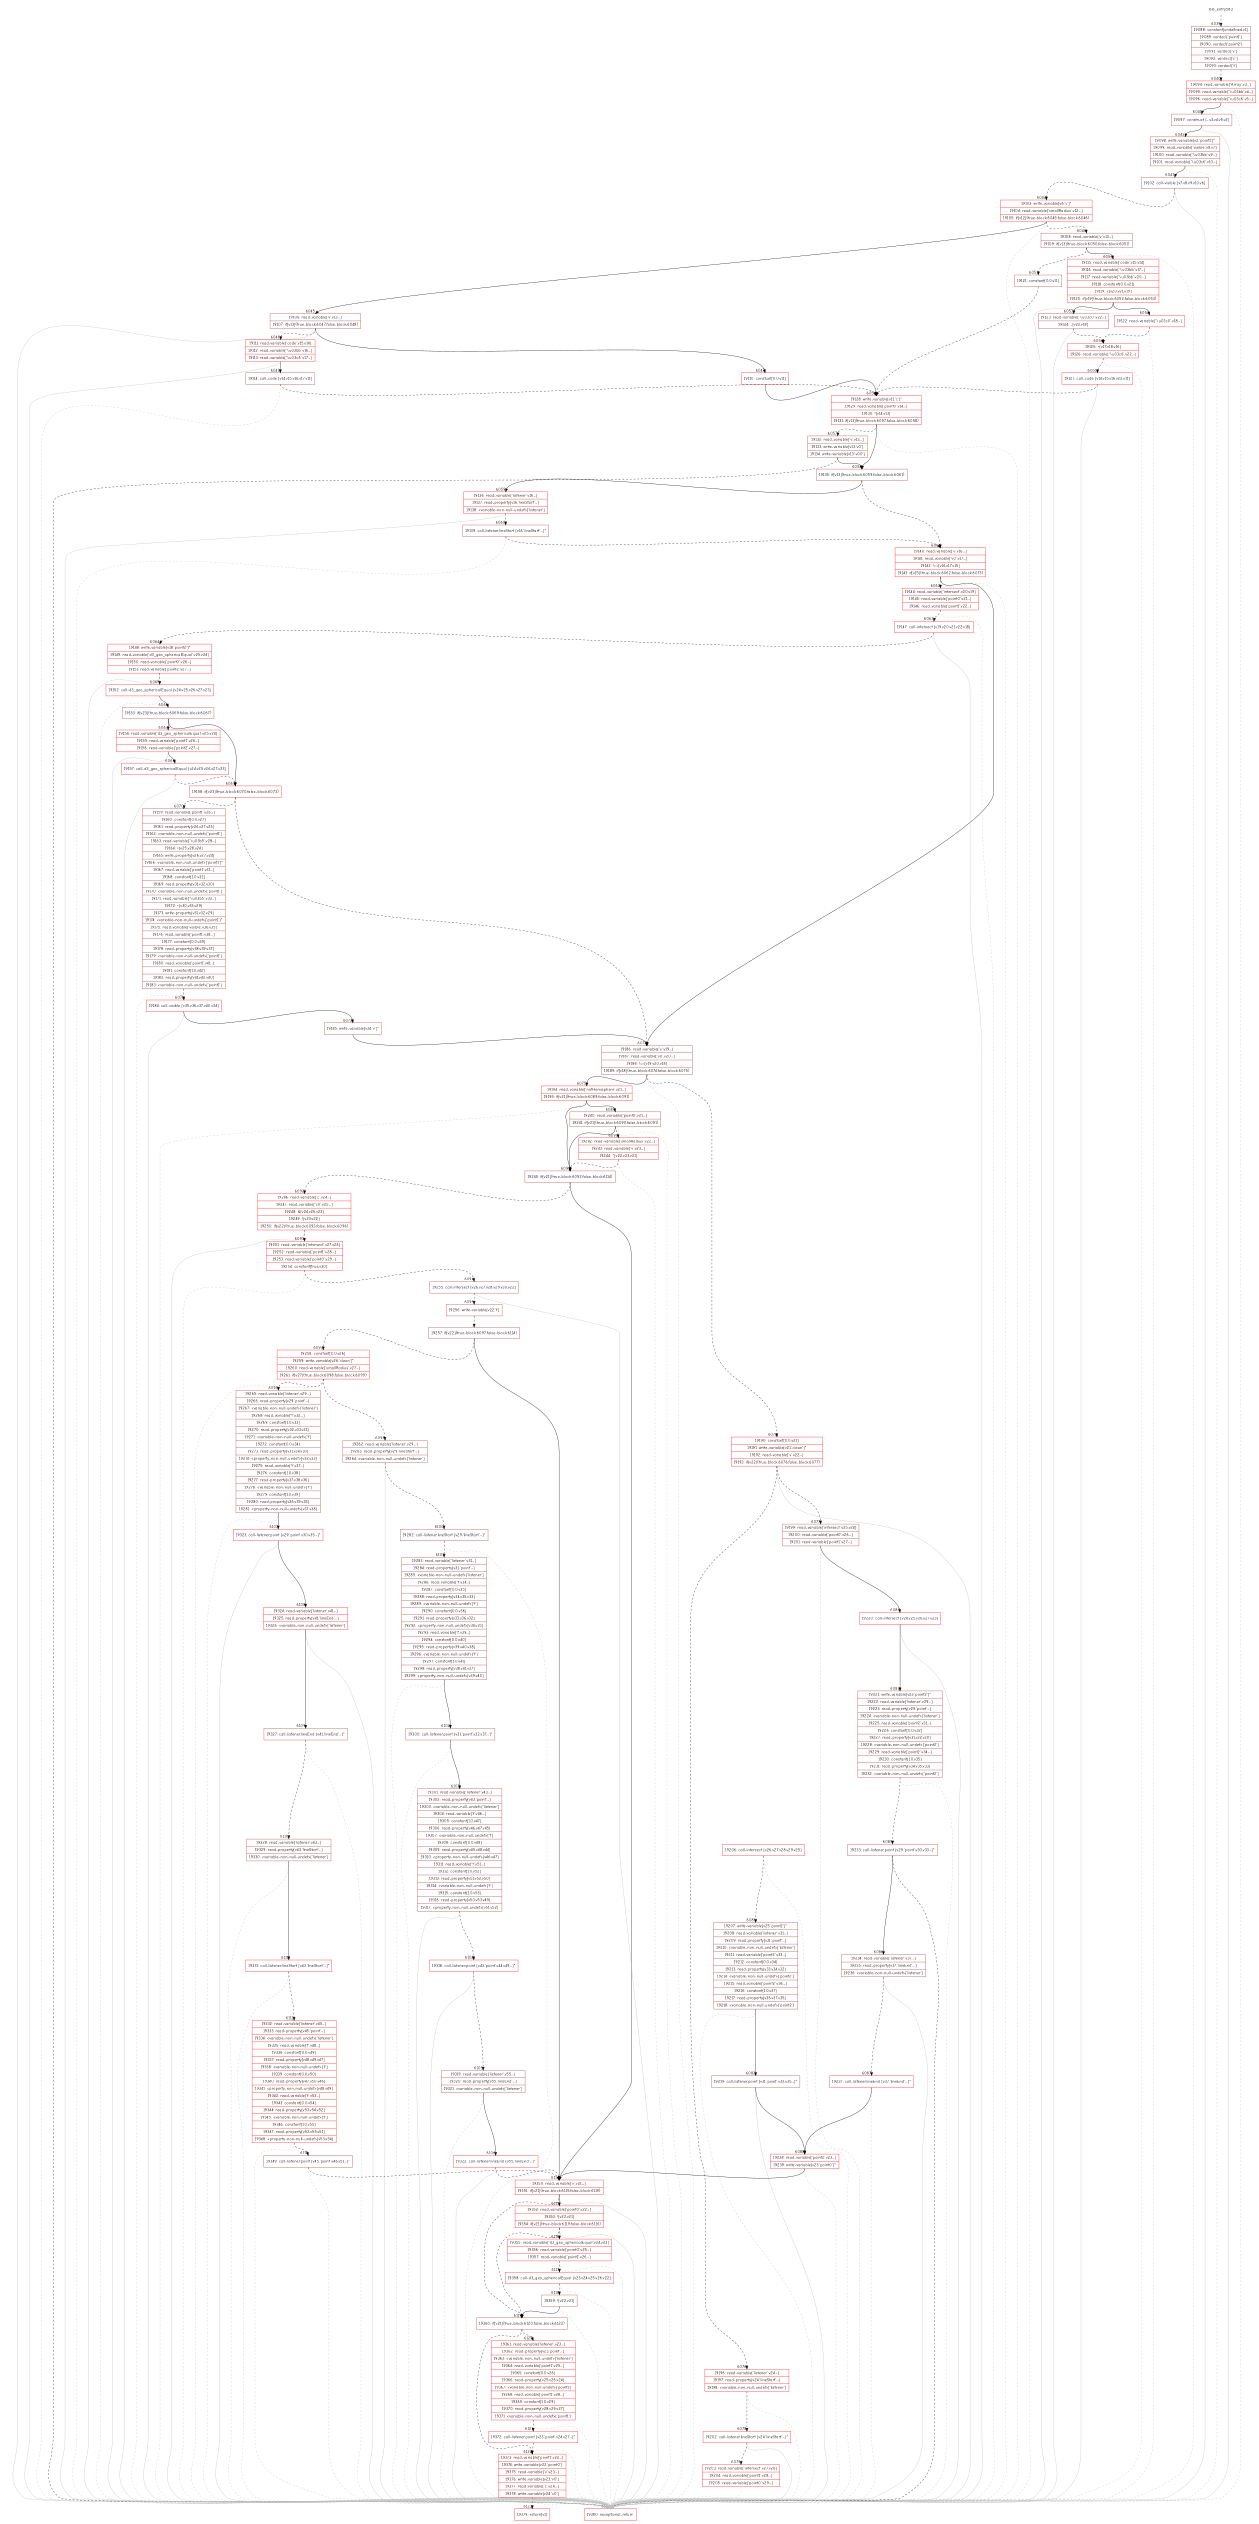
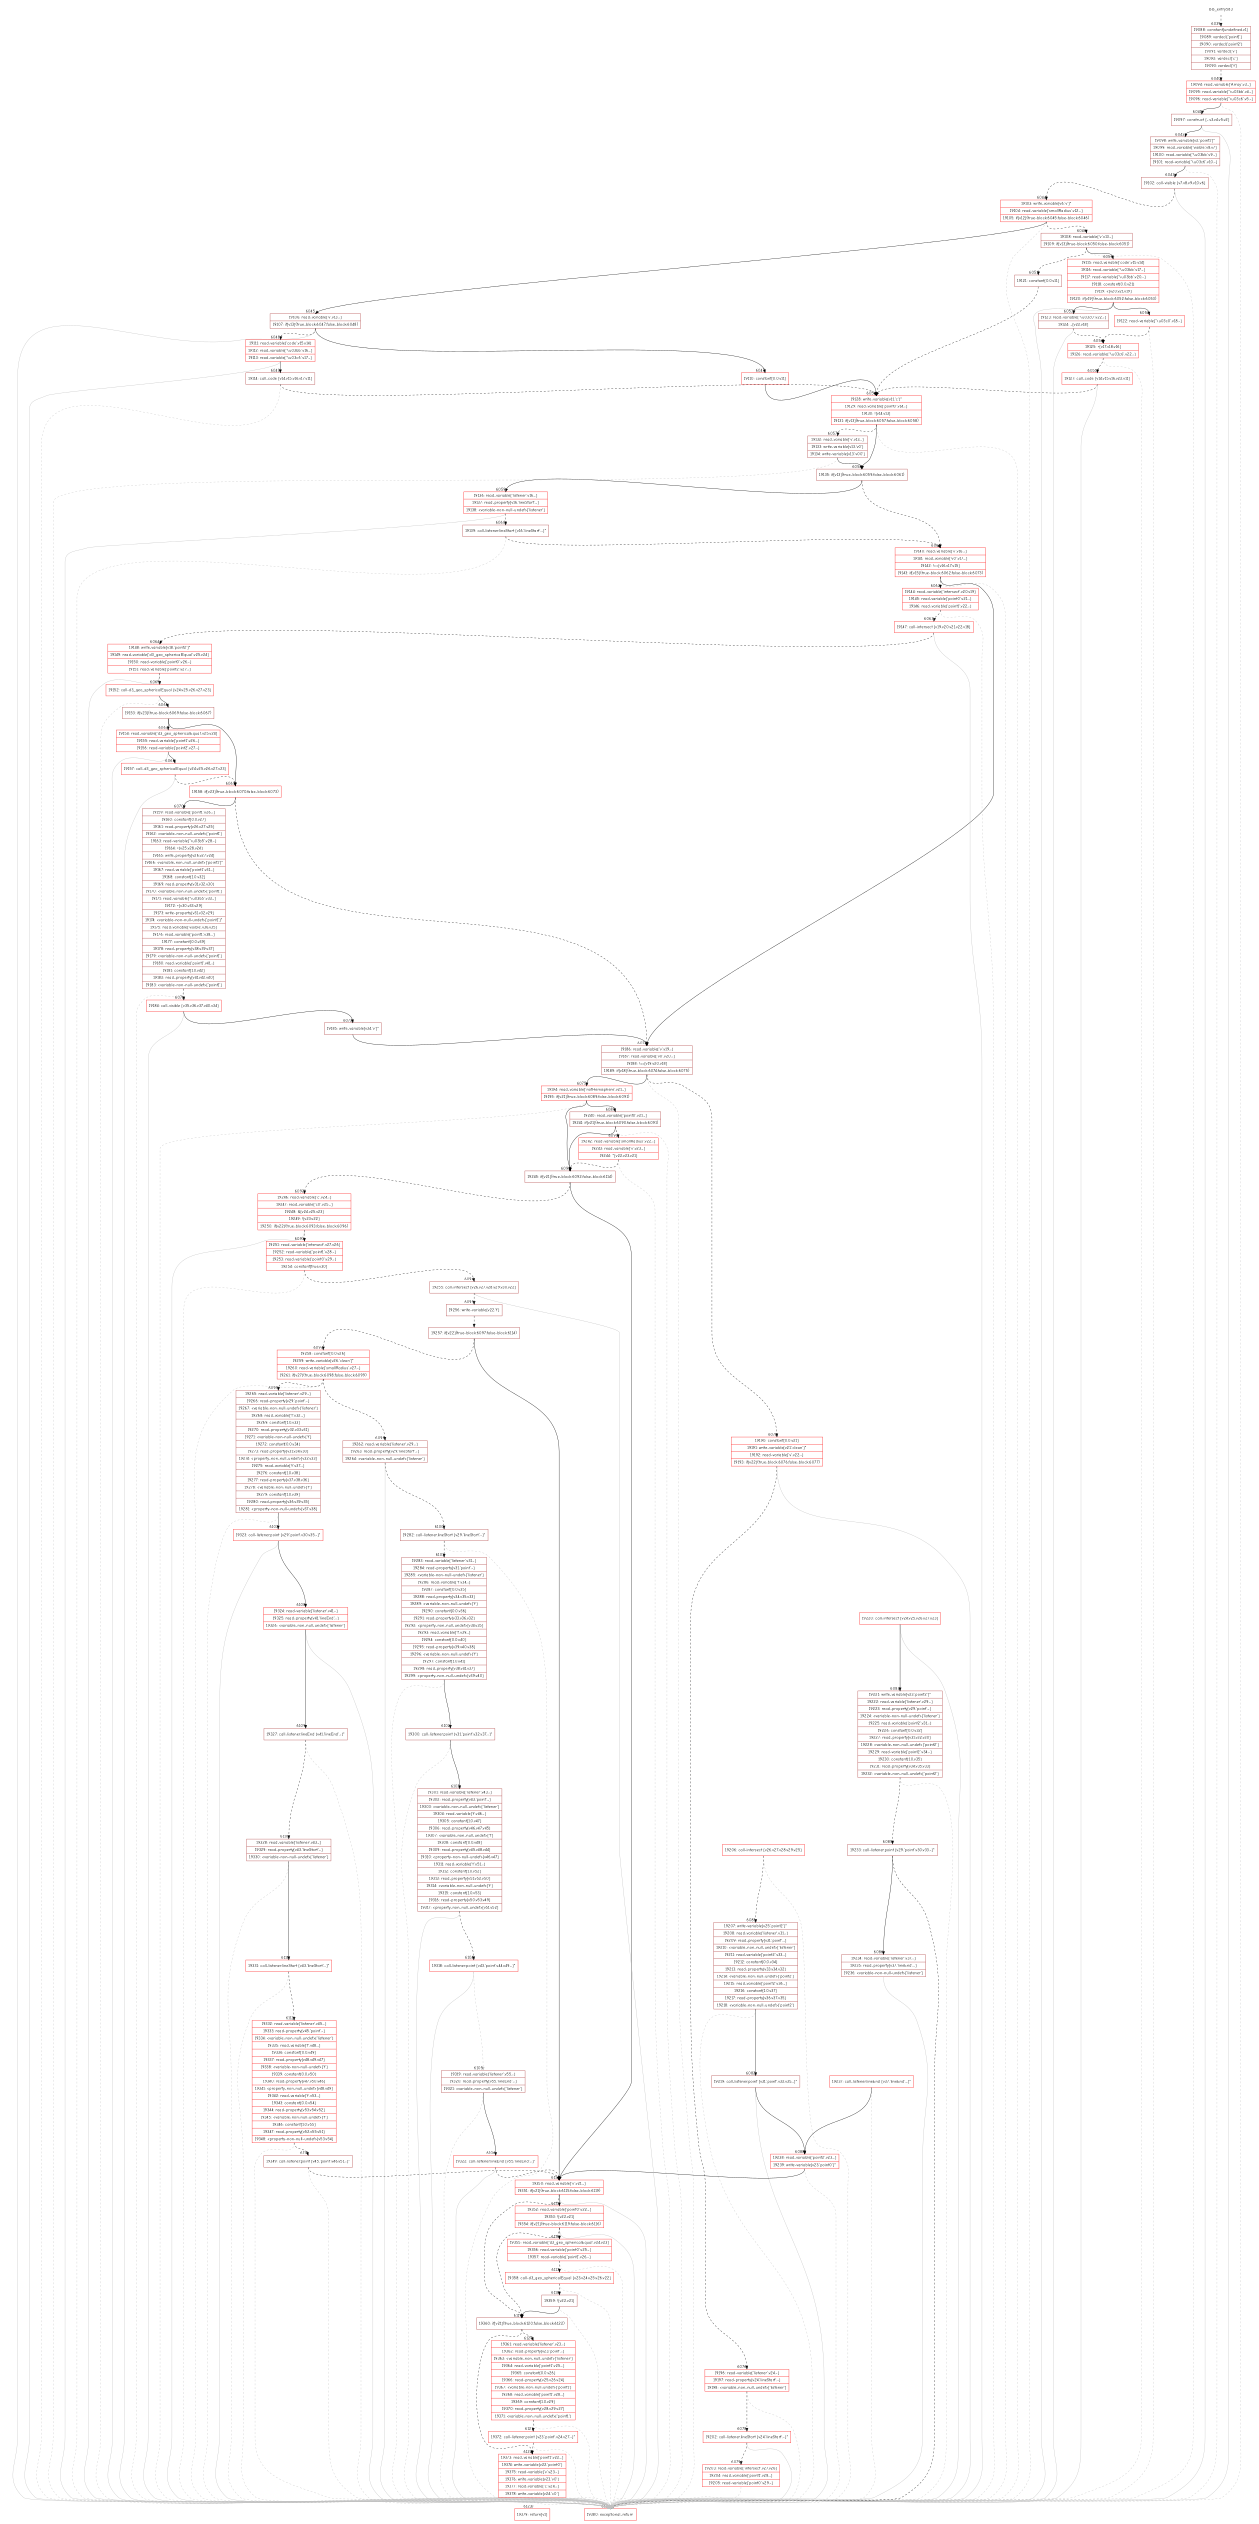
edge "19158: if[v23](true-block:6070,false-block:6073)" -> "19159: read-variable['point1',v26,-]": style dashed -> solid
edge "19132: read-variable['v',v13,-]" -> "19380: exceptional-return": color black -> gray
node "19199: read-variable['intersect',v25,v24]": removed
edge "19318: call-listener.point [v43,'point',v44,v49,-]*" -> "19319: read-variable['listener',v55,-]": color black -> gray
edge "19234: read-variable['listener',v37,-]" -> "19237: call-listener.lineEnd [v37,'lineEnd',-]*": removed
edge "19373: read-variable['point1',v22,-]" -> "19379: return[v1]": color black -> gray
